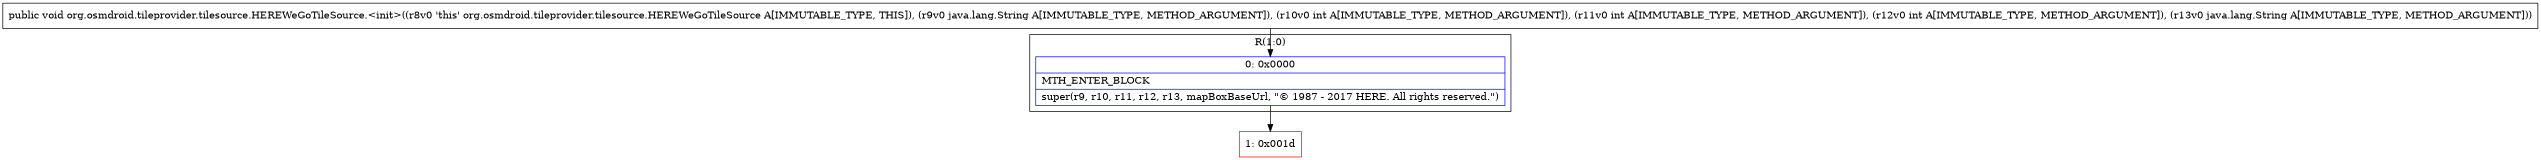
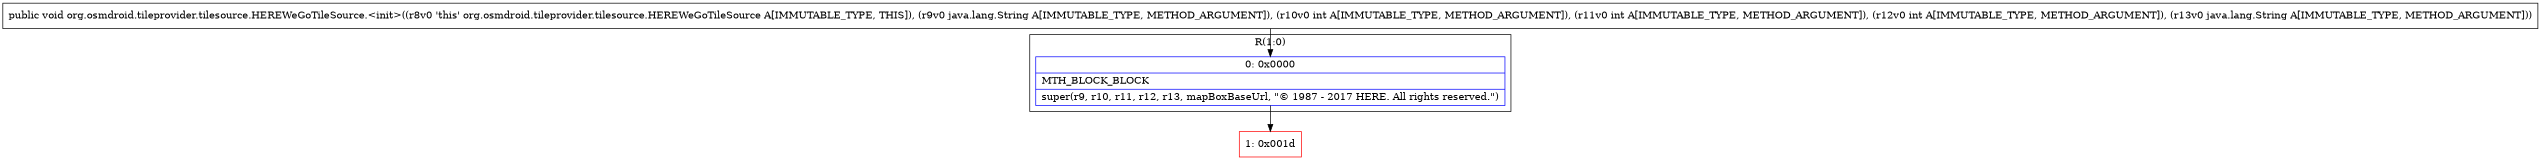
node "0: 0x0000": text "MTH_ENTER_BLOCK" -> "MTH_BLOCK_BLOCK"
